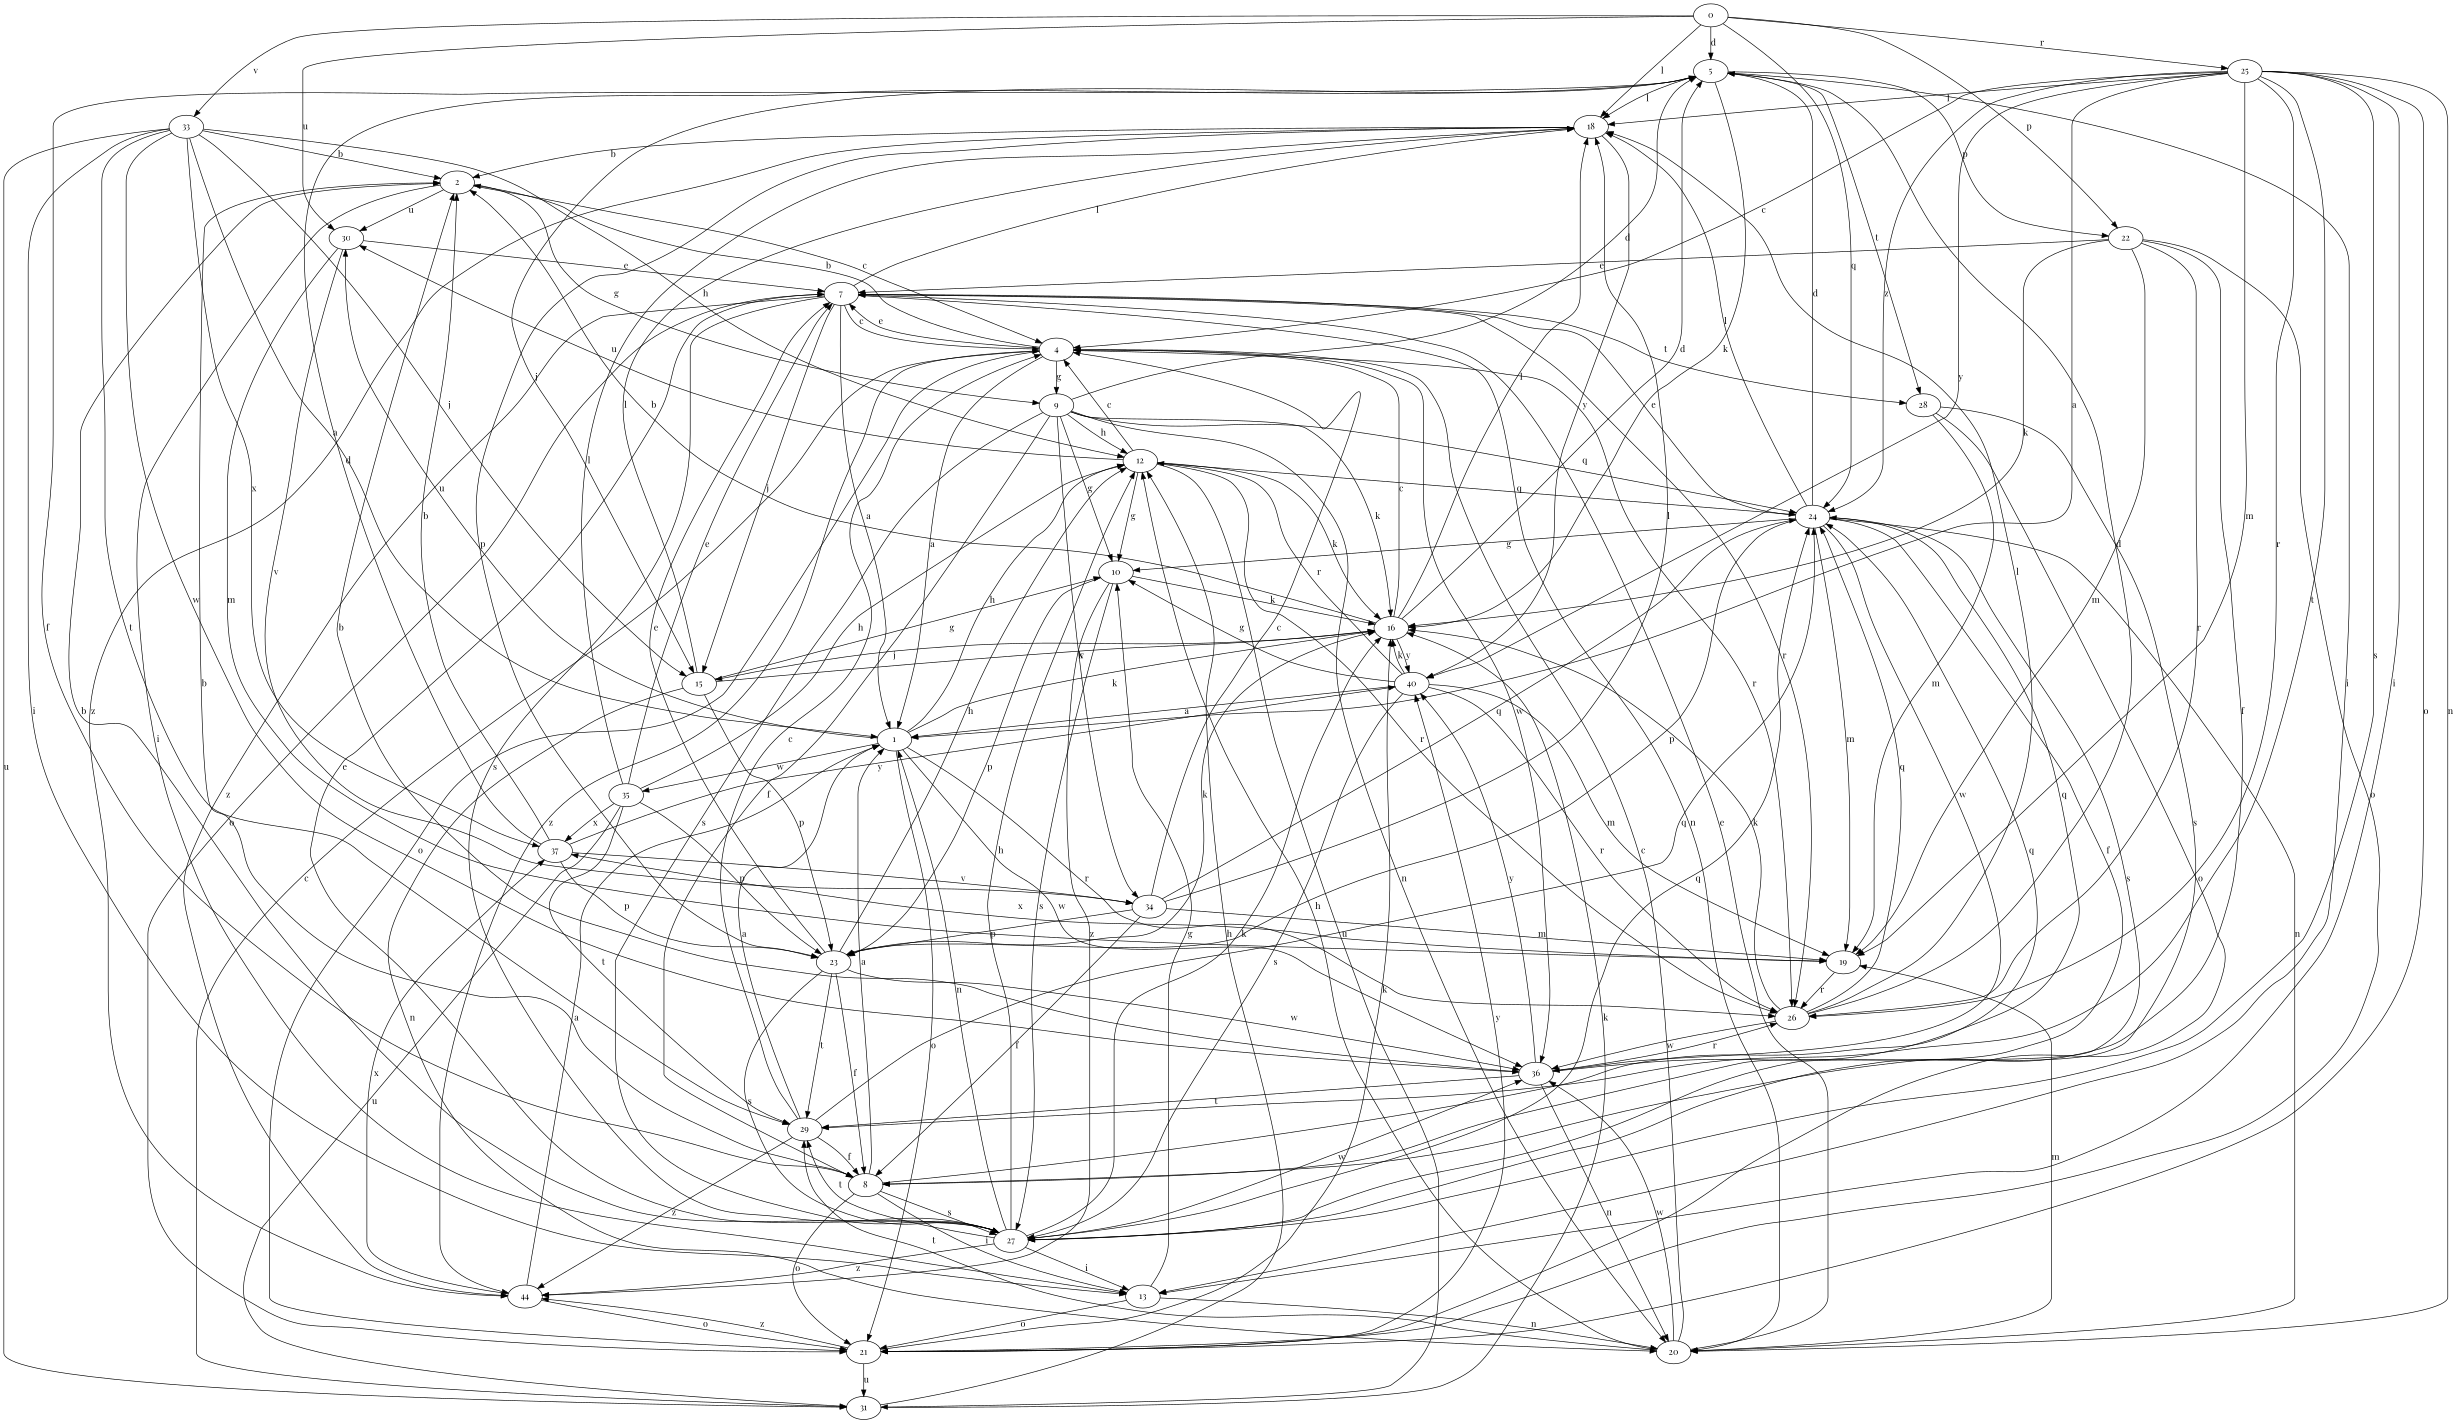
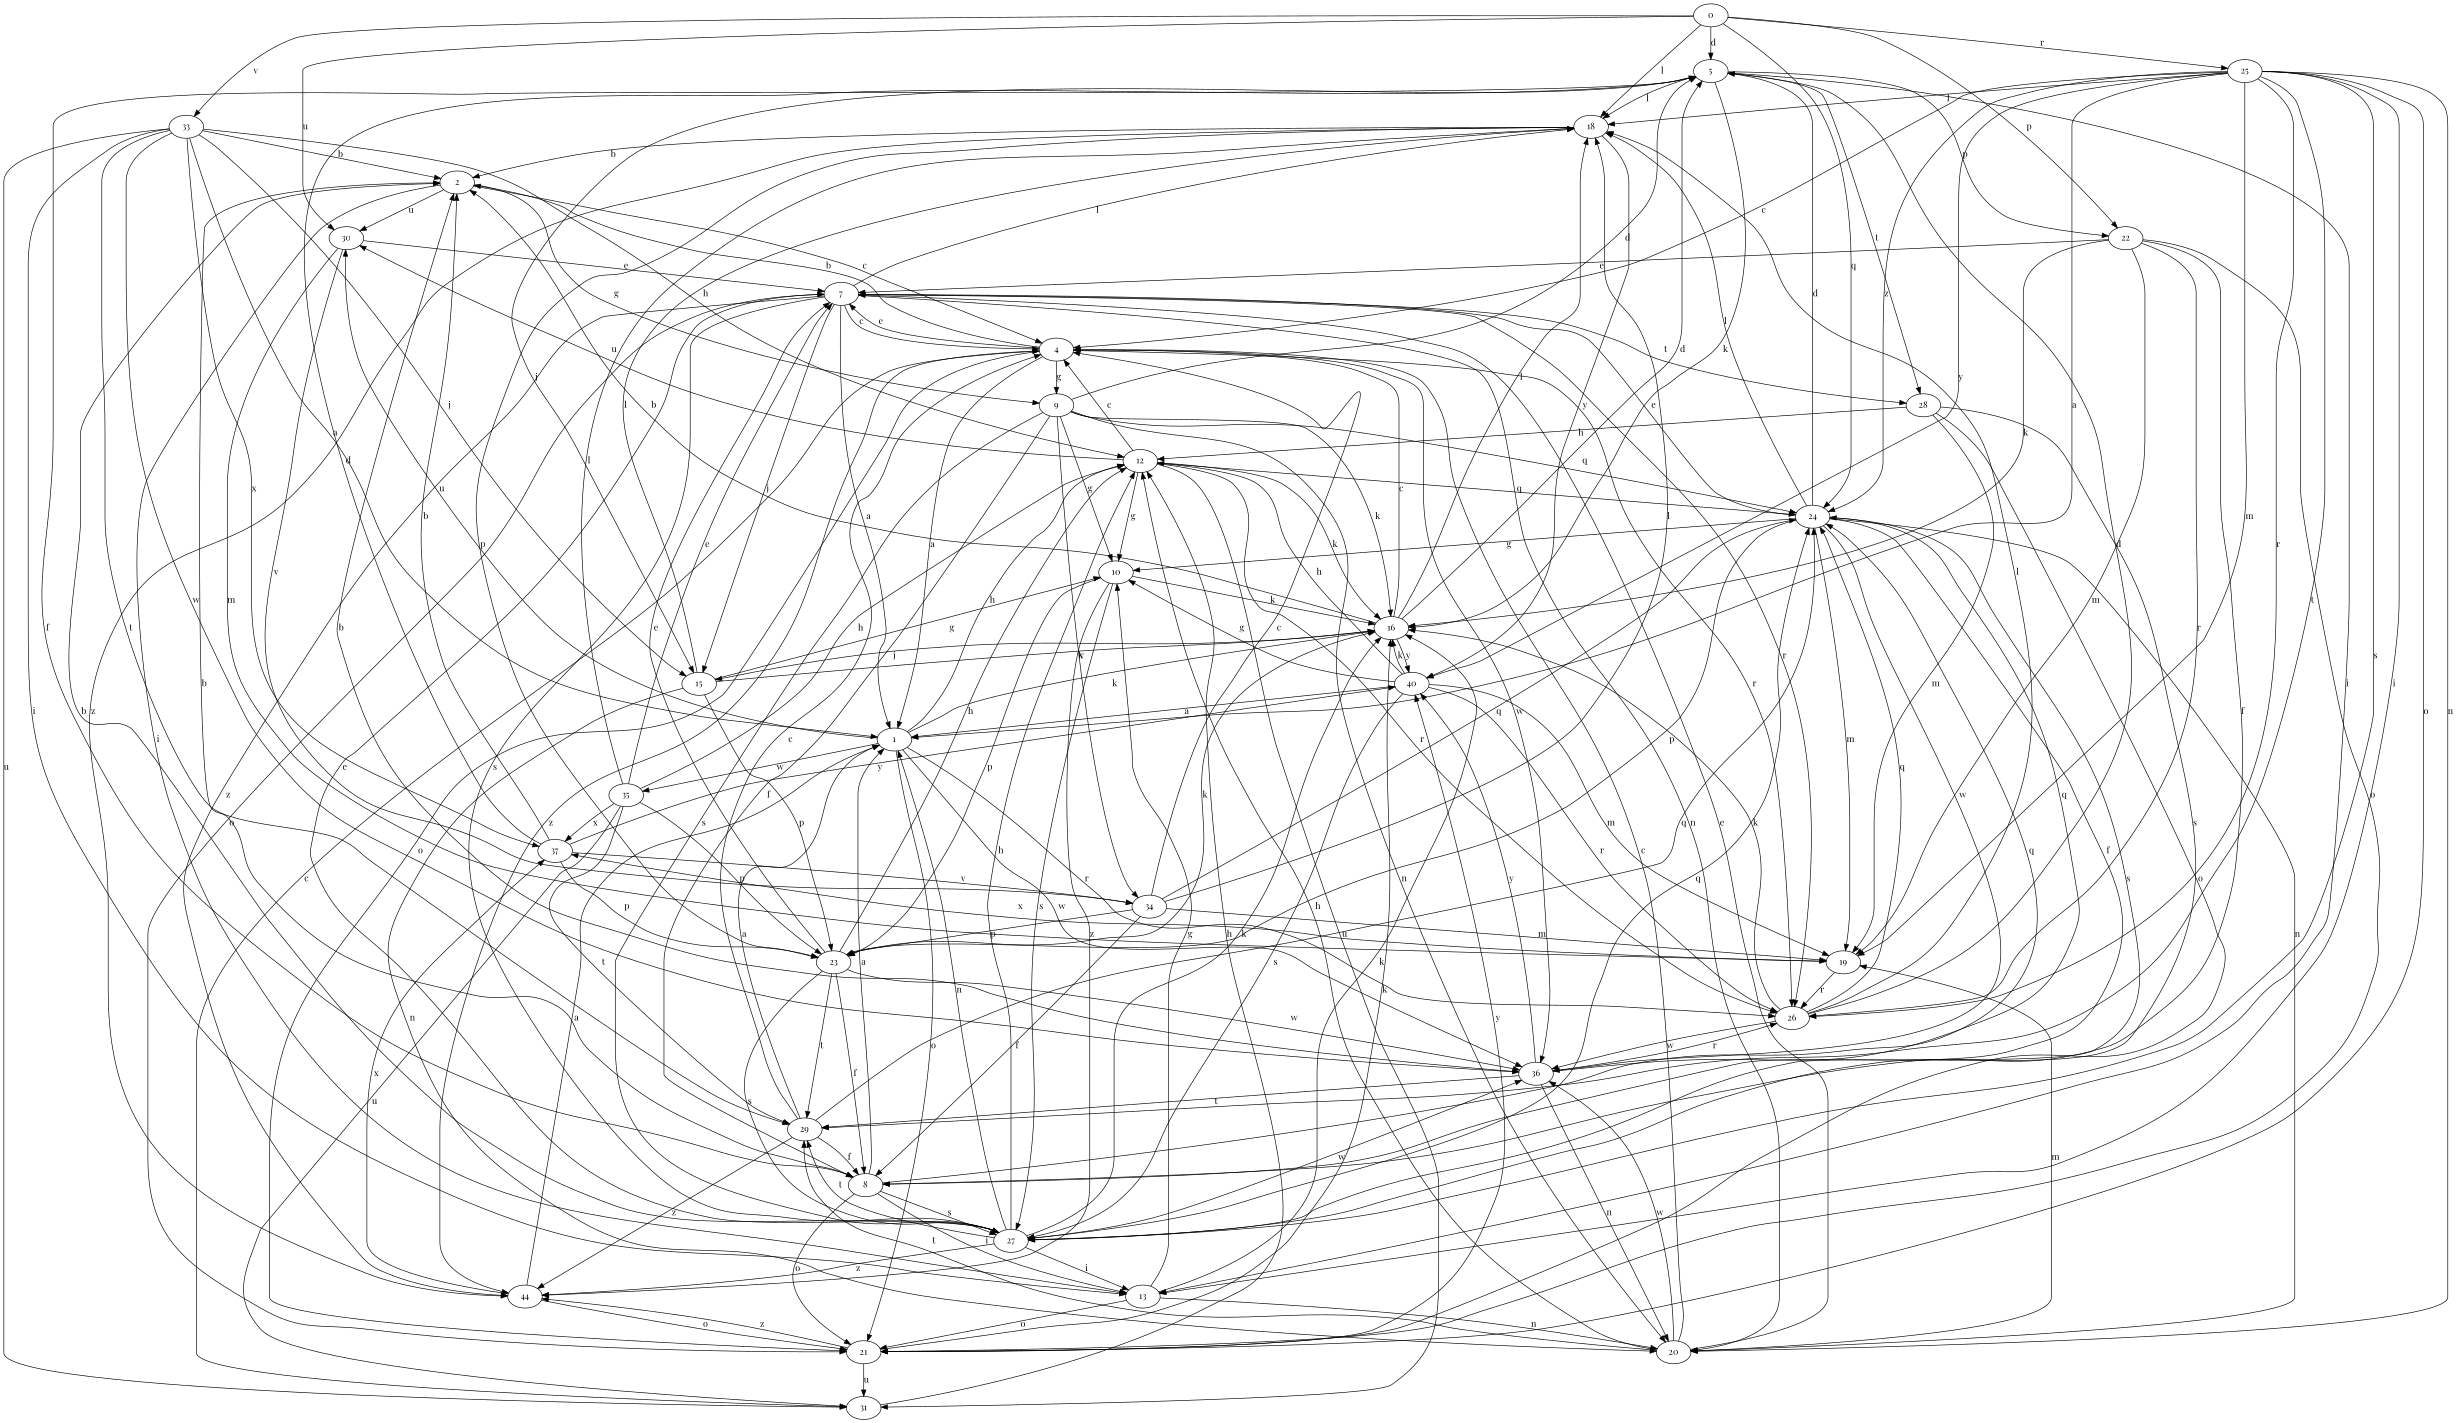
edge "9" -> "12": now "28" -> "12"
edge "40" -> "12": label "r" -> "h"
edge "31" -> "16": now "13" -> "16"
